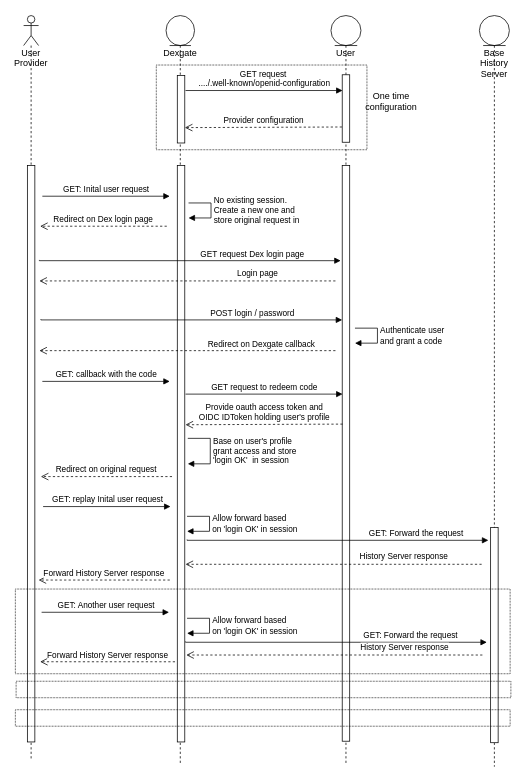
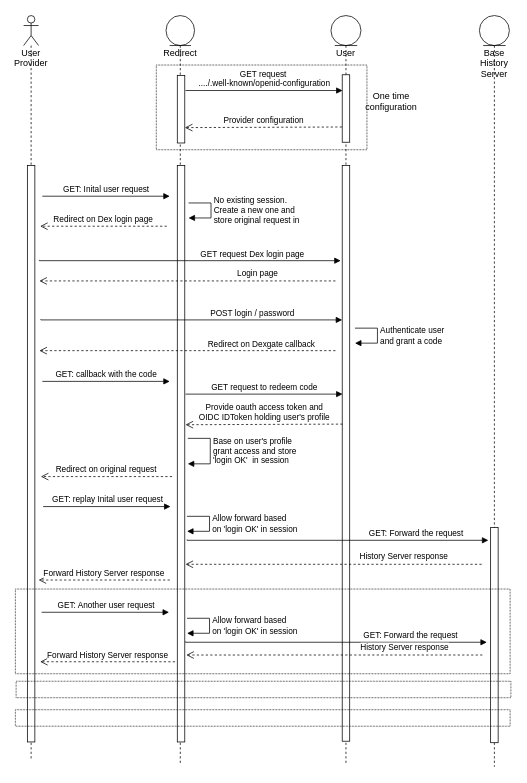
node "Dexgate": label "Dexgate" -> "Redirect"
